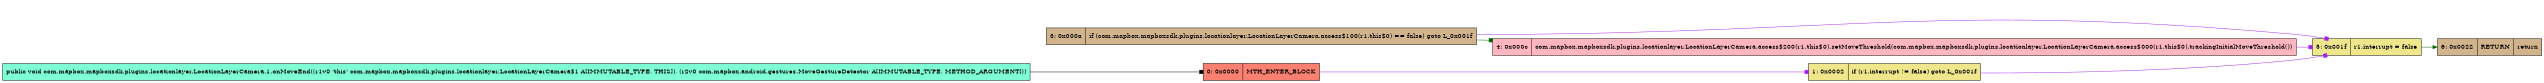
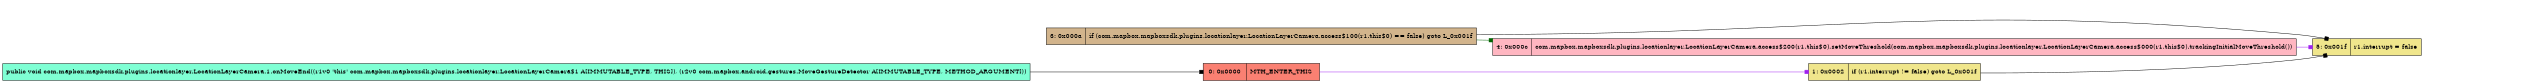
edge "3: 0x000a" -> "5: 0x001f": color purple -> black
node "6: 0x0022": removed
edge "1: 0x0002" -> "5: 0x001f": color purple -> black
node "0: 0x0000": text "MTH_ENTER_BLOCK" -> "MTH_ENTER_THIS"
